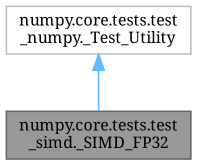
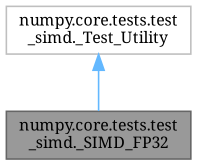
node "numpy.core.tests.test _numpy._Test_Utility": label "numpy.core.tests.test _numpy._Test_Utility" -> "numpy.core.tests.test _simd._Test_Utility"
